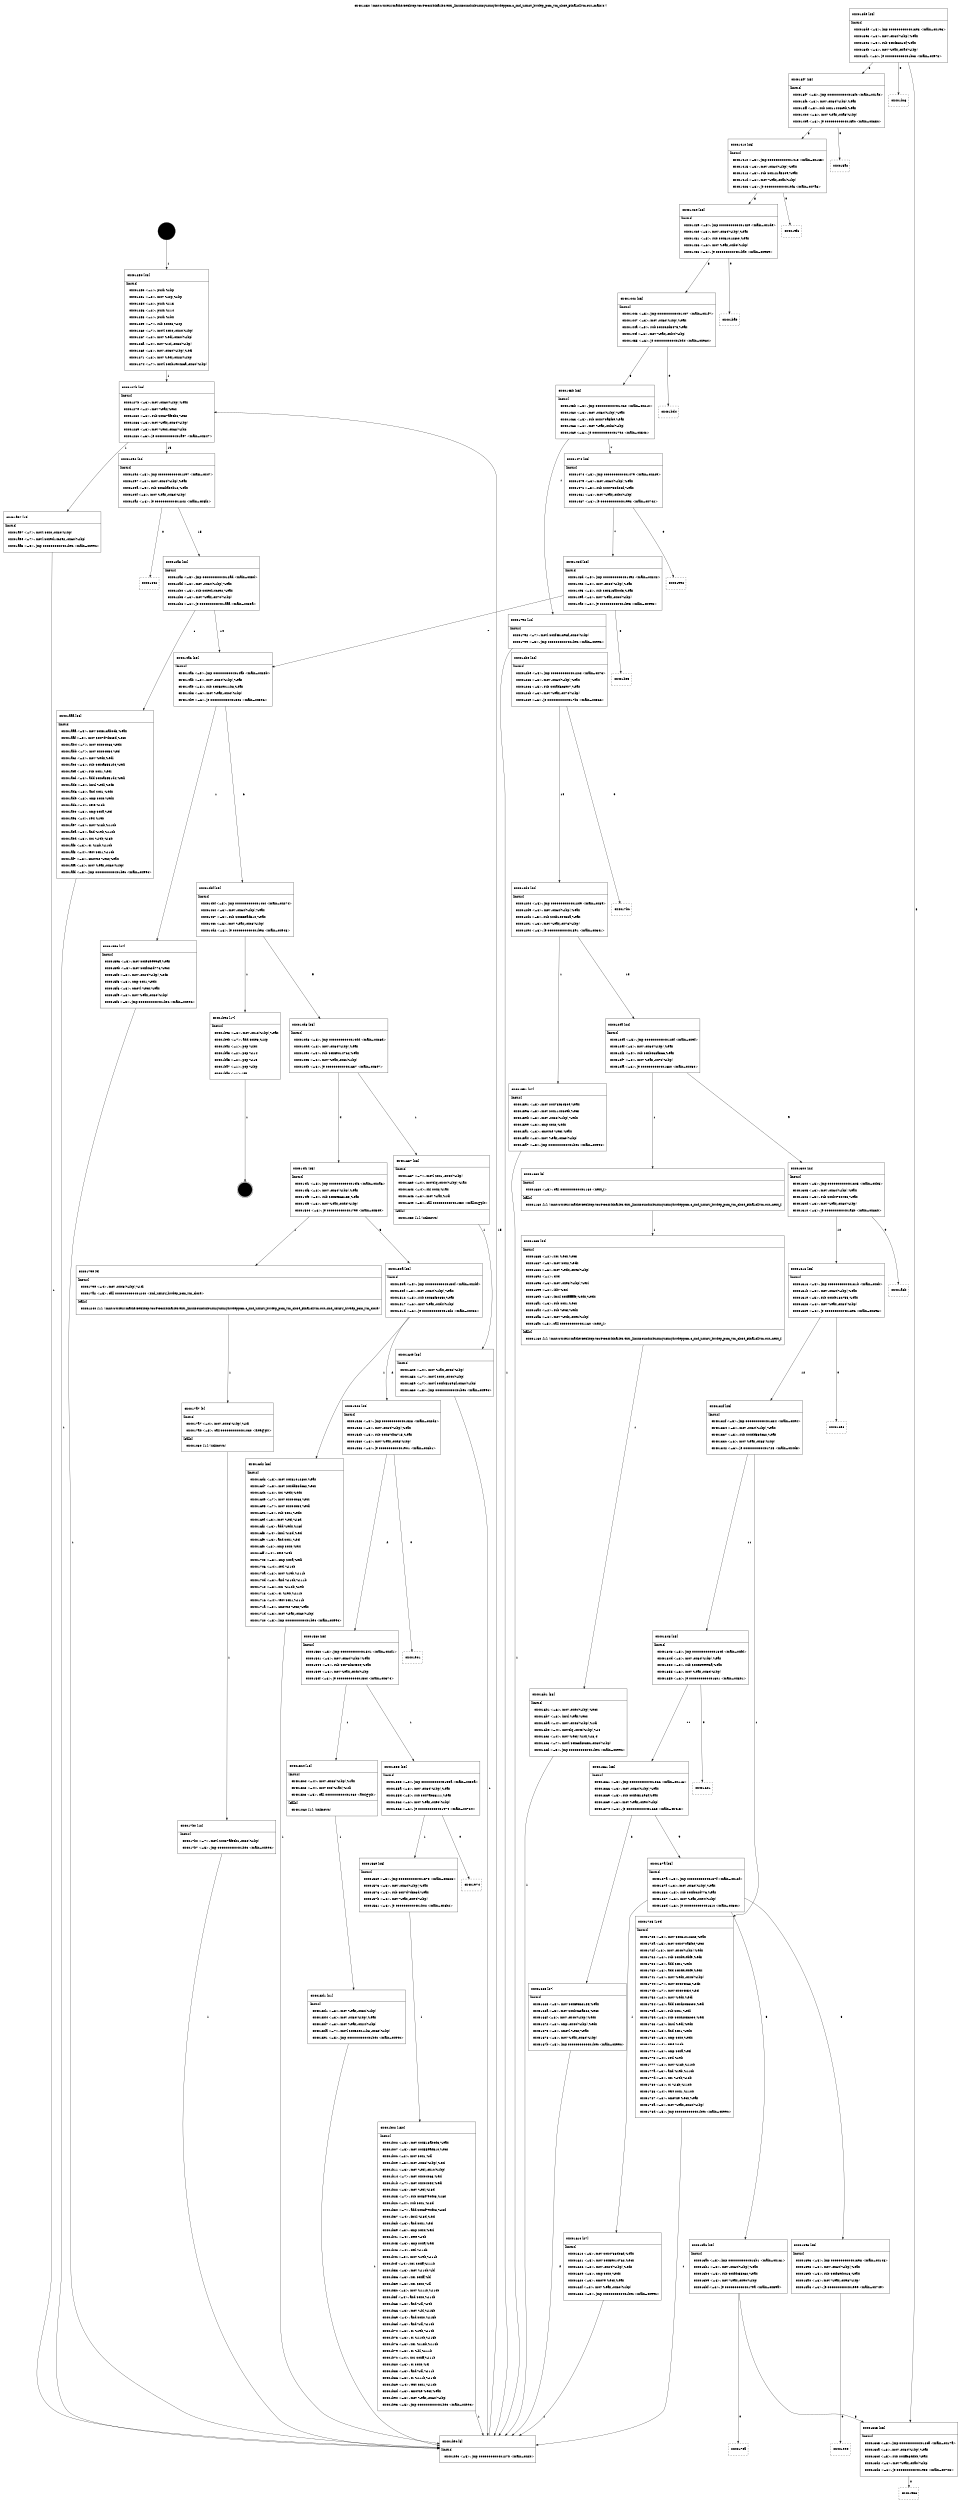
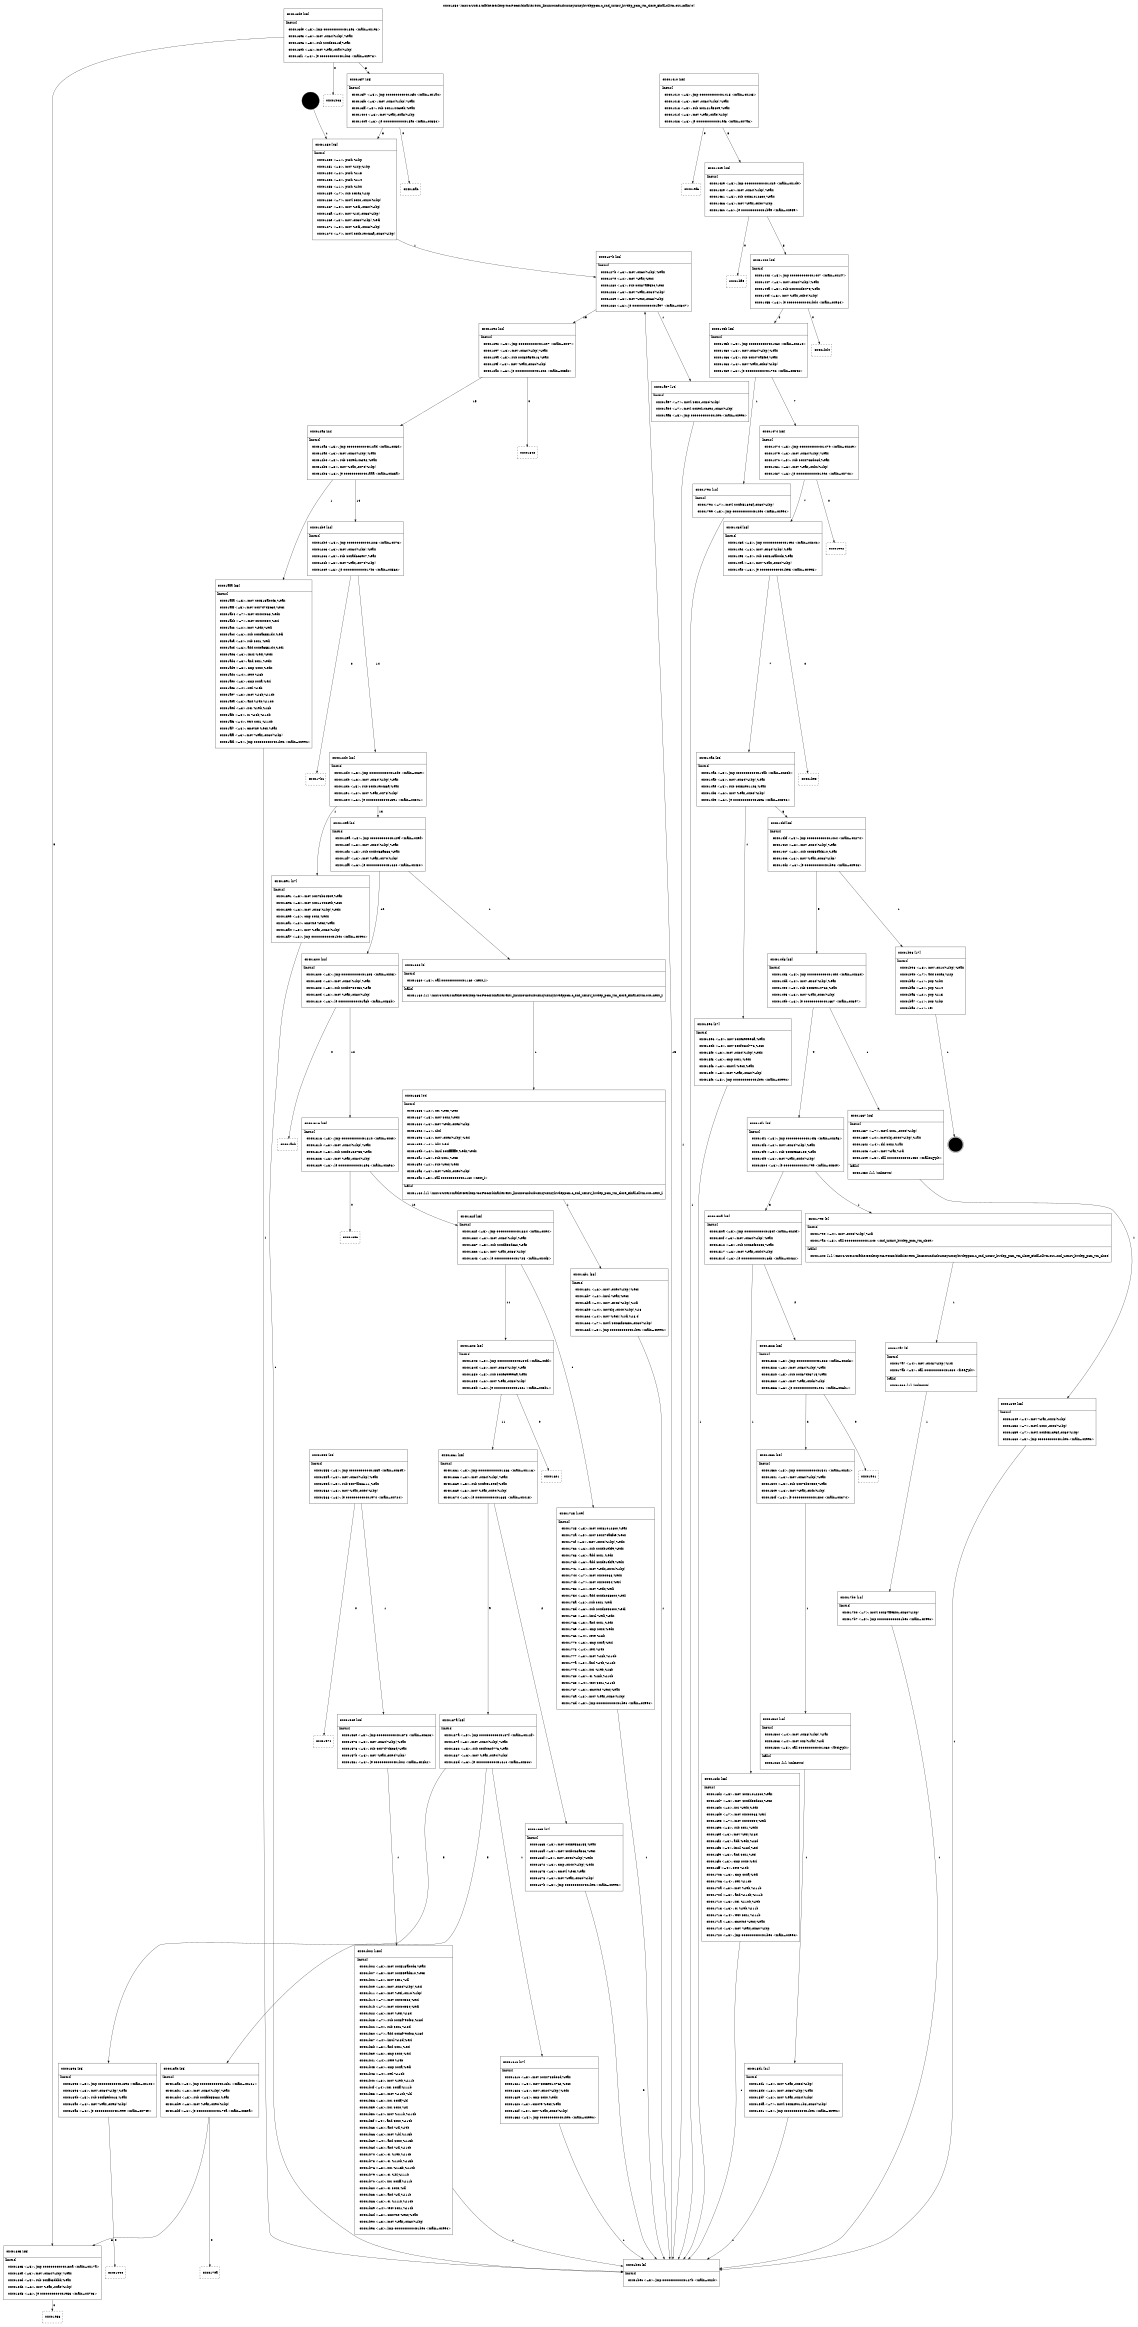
edge "0x4013f7 [25]" -> "0x401410 [25]": now "0x4013f7 [25]" -> "0x401250 [43]"
edge "0x4012a8 [22]" -> "0x4014a6 [25]": now "0x4012a8 [22]" -> "0x4012be [22]"
edge "0x4012ea [22]" -> "0x401300 [22]": label " 9" -> " 12"
edge "0x40153c [25]" -> "0x401555 [25]": removed, label "1"
